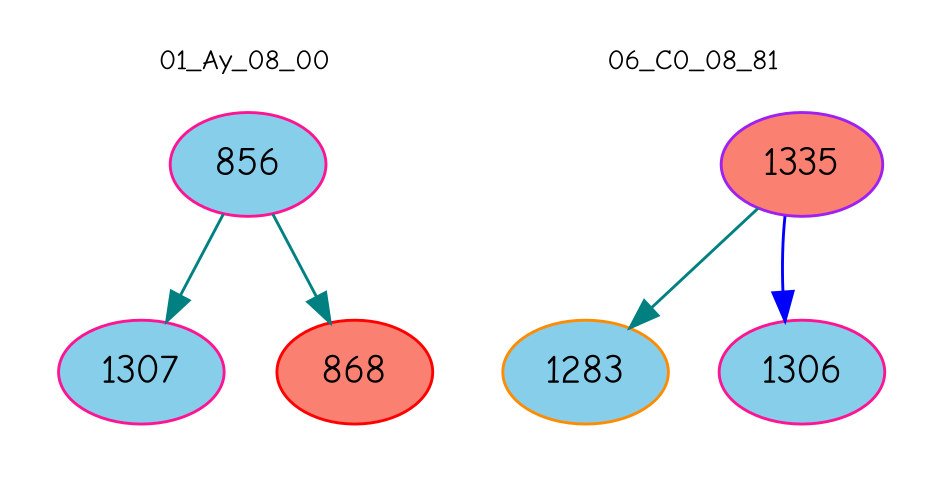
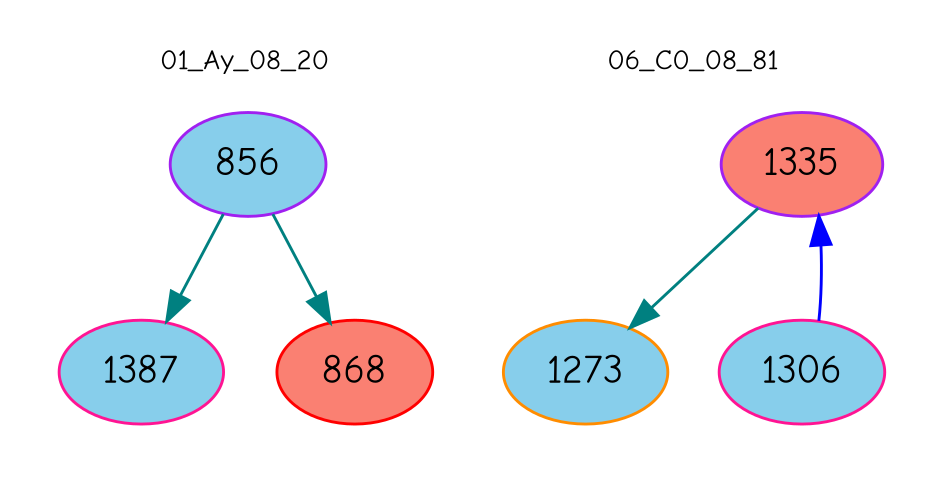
cluster "01_Ay_08_00": label "01_Ay_08_00" -> "01_Ay_08_20"
node "856": color deeppink -> purple
edge "1335" -> "1306": reversed
node "1307": label "1307" -> "1387"
node "1283": label "1283" -> "1273"
